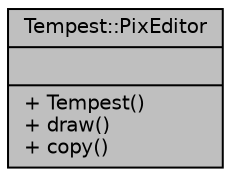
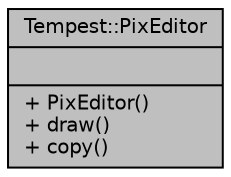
node "Tempest::PixEditor": text "+ Tempest()" -> "+ PixEditor()"
